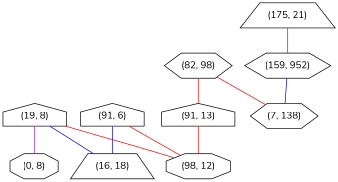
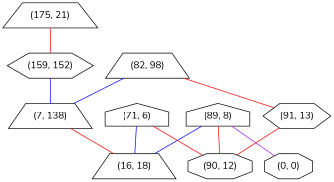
node "(82, 98)": shape hexagon -> trapezium
node "(159, 952)": label "(159, 952)" -> "(159, 152)"
edge "(82, 98)" -- "(7, 138)": color red -> blue
node "(19, 8)": label "(19, 8)" -> "(89, 8)"
node "(91, 6)": label "(91, 6)" -> "(71, 6)"
node "(91, 13)": shape house -> hexagon
node "(7, 138)": shape hexagon -> trapezium
edge "(7, 138)" -- "(16, 18)": added
node "(0, 8)": label "(0, 8)" -> "(0, 0)"
node "(98, 12)": label "(98, 12)" -> "(90, 12)"
